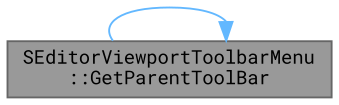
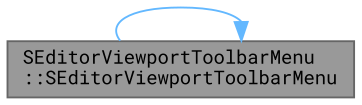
node "SEditorViewportToolbarMenu ::GetParentToolBar": label "SEditorViewportToolbarMenu ::GetParentToolBar" -> "SEditorViewportToolbarMenu ::SEditorViewportToolbarMenu"
